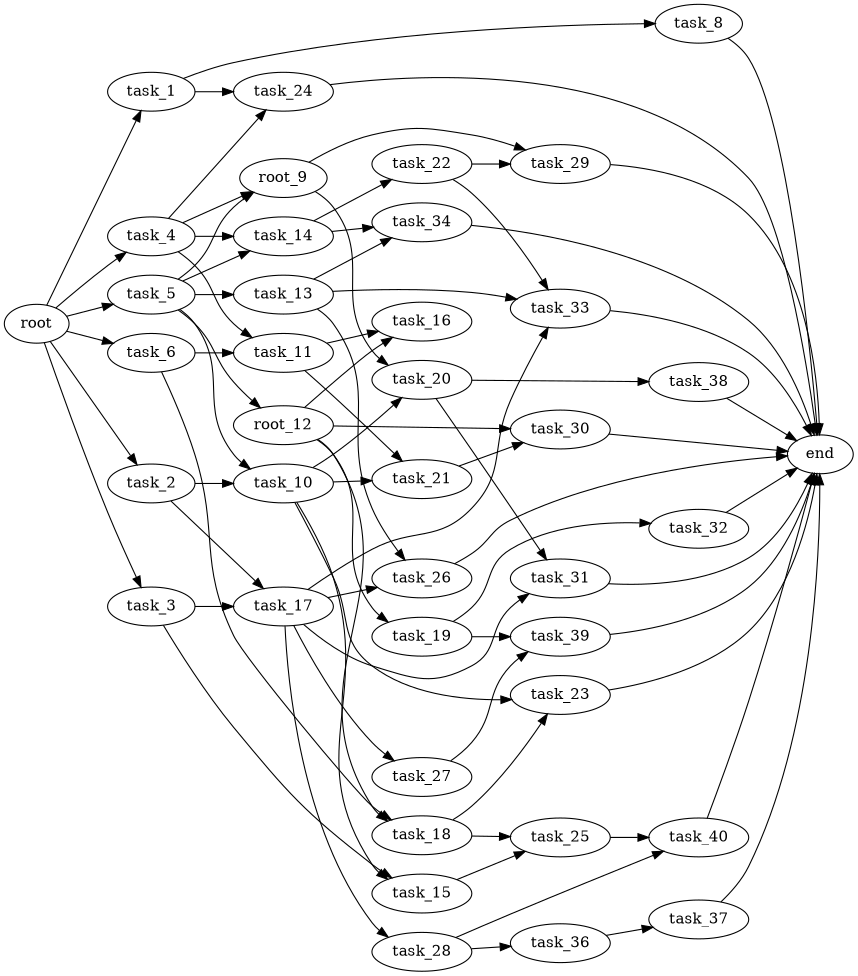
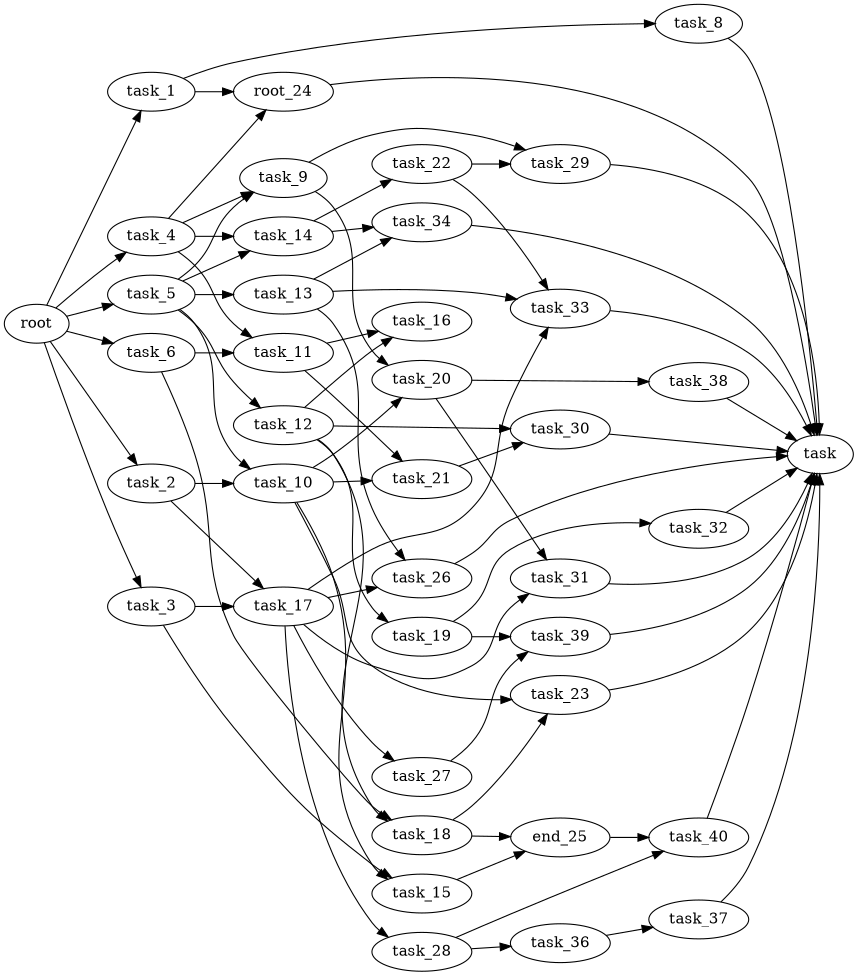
node "task_24": label "task_24" -> "root_24"
node "root_9": label "root_9" -> "task_9"
node "root_12": label "root_12" -> "task_12"
node "end": label "end" -> "task"
node "task_25": label "task_25" -> "end_25"
